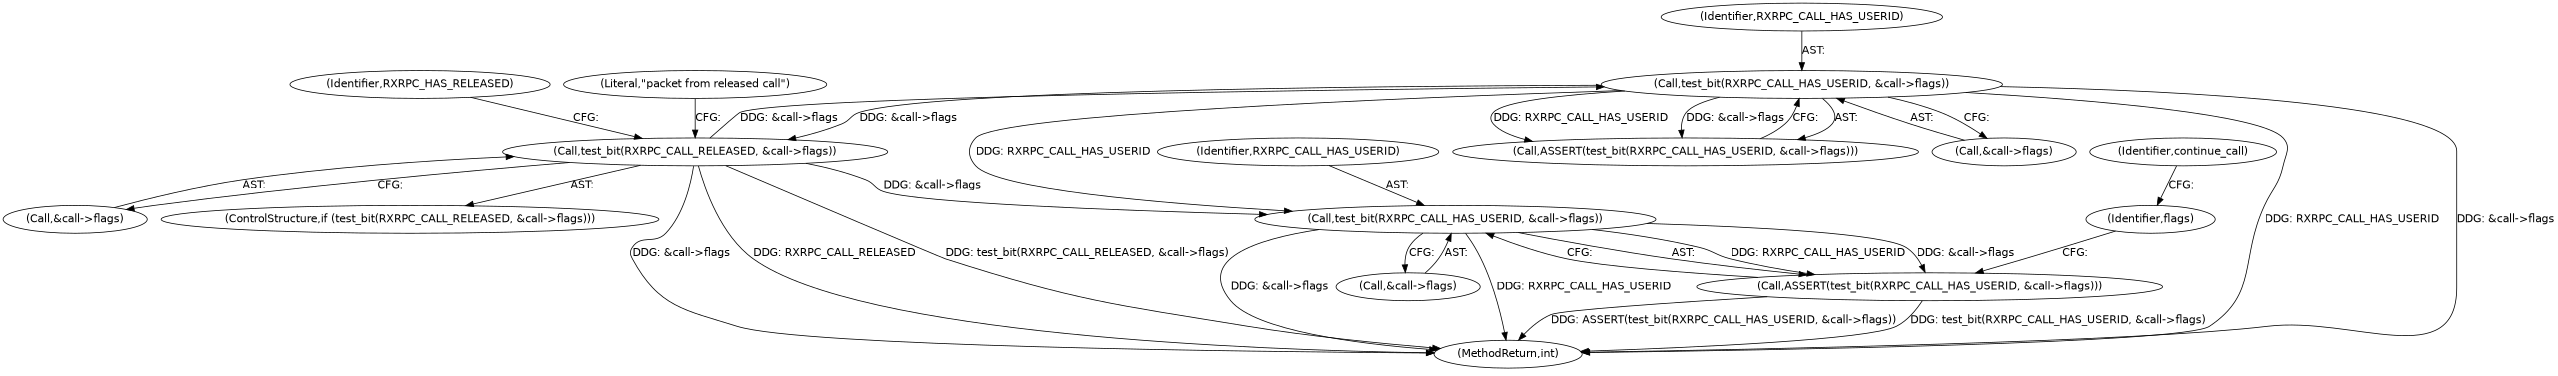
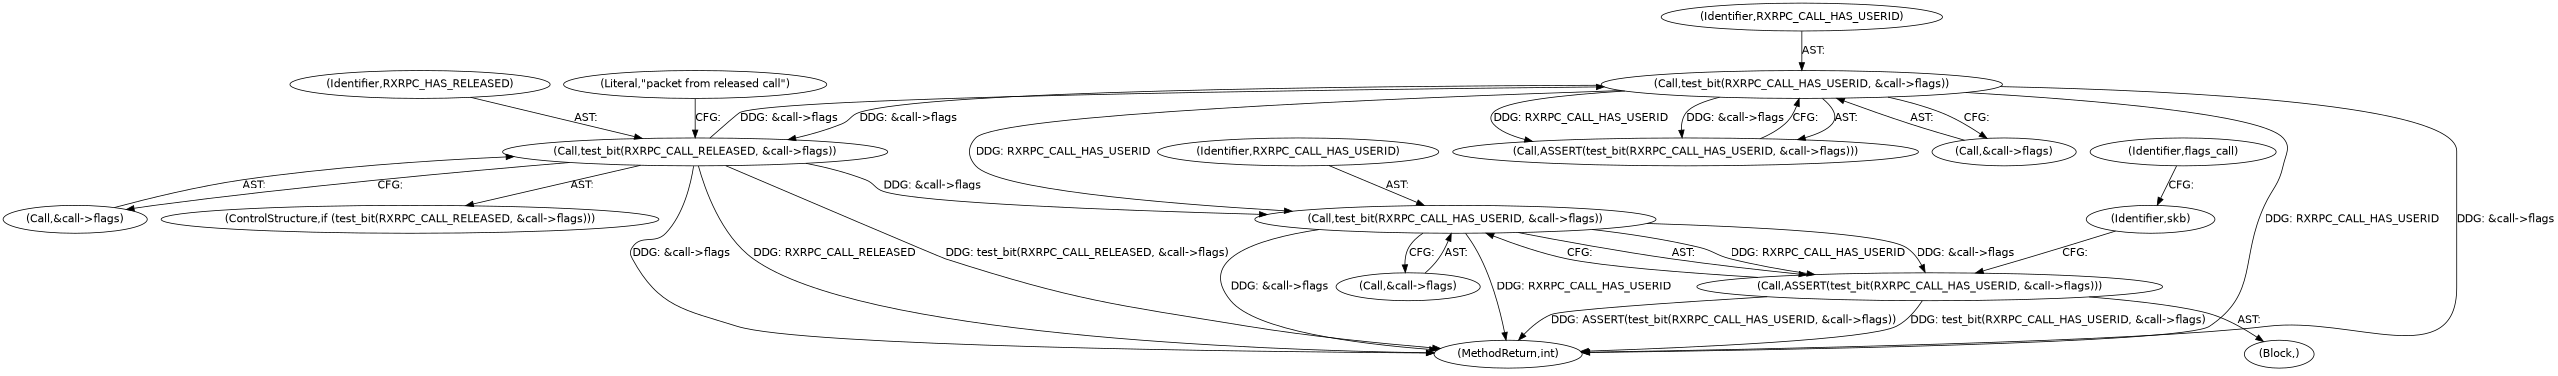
edge "(Identifier,RXRPC_HAS_RELEASED)" -> "(Call,test_bit(RXRPC_CALL_RELEASED, &call->flags))": label "CFG: " -> "AST: "
node "(Identifier,continue_call)": label "(Identifier,continue_call)" -> "(Identifier,flags_call)"
node "(Identifier,flags)": label "(Identifier,flags)" -> "(Identifier,skb)"
node "(Block,)": added
